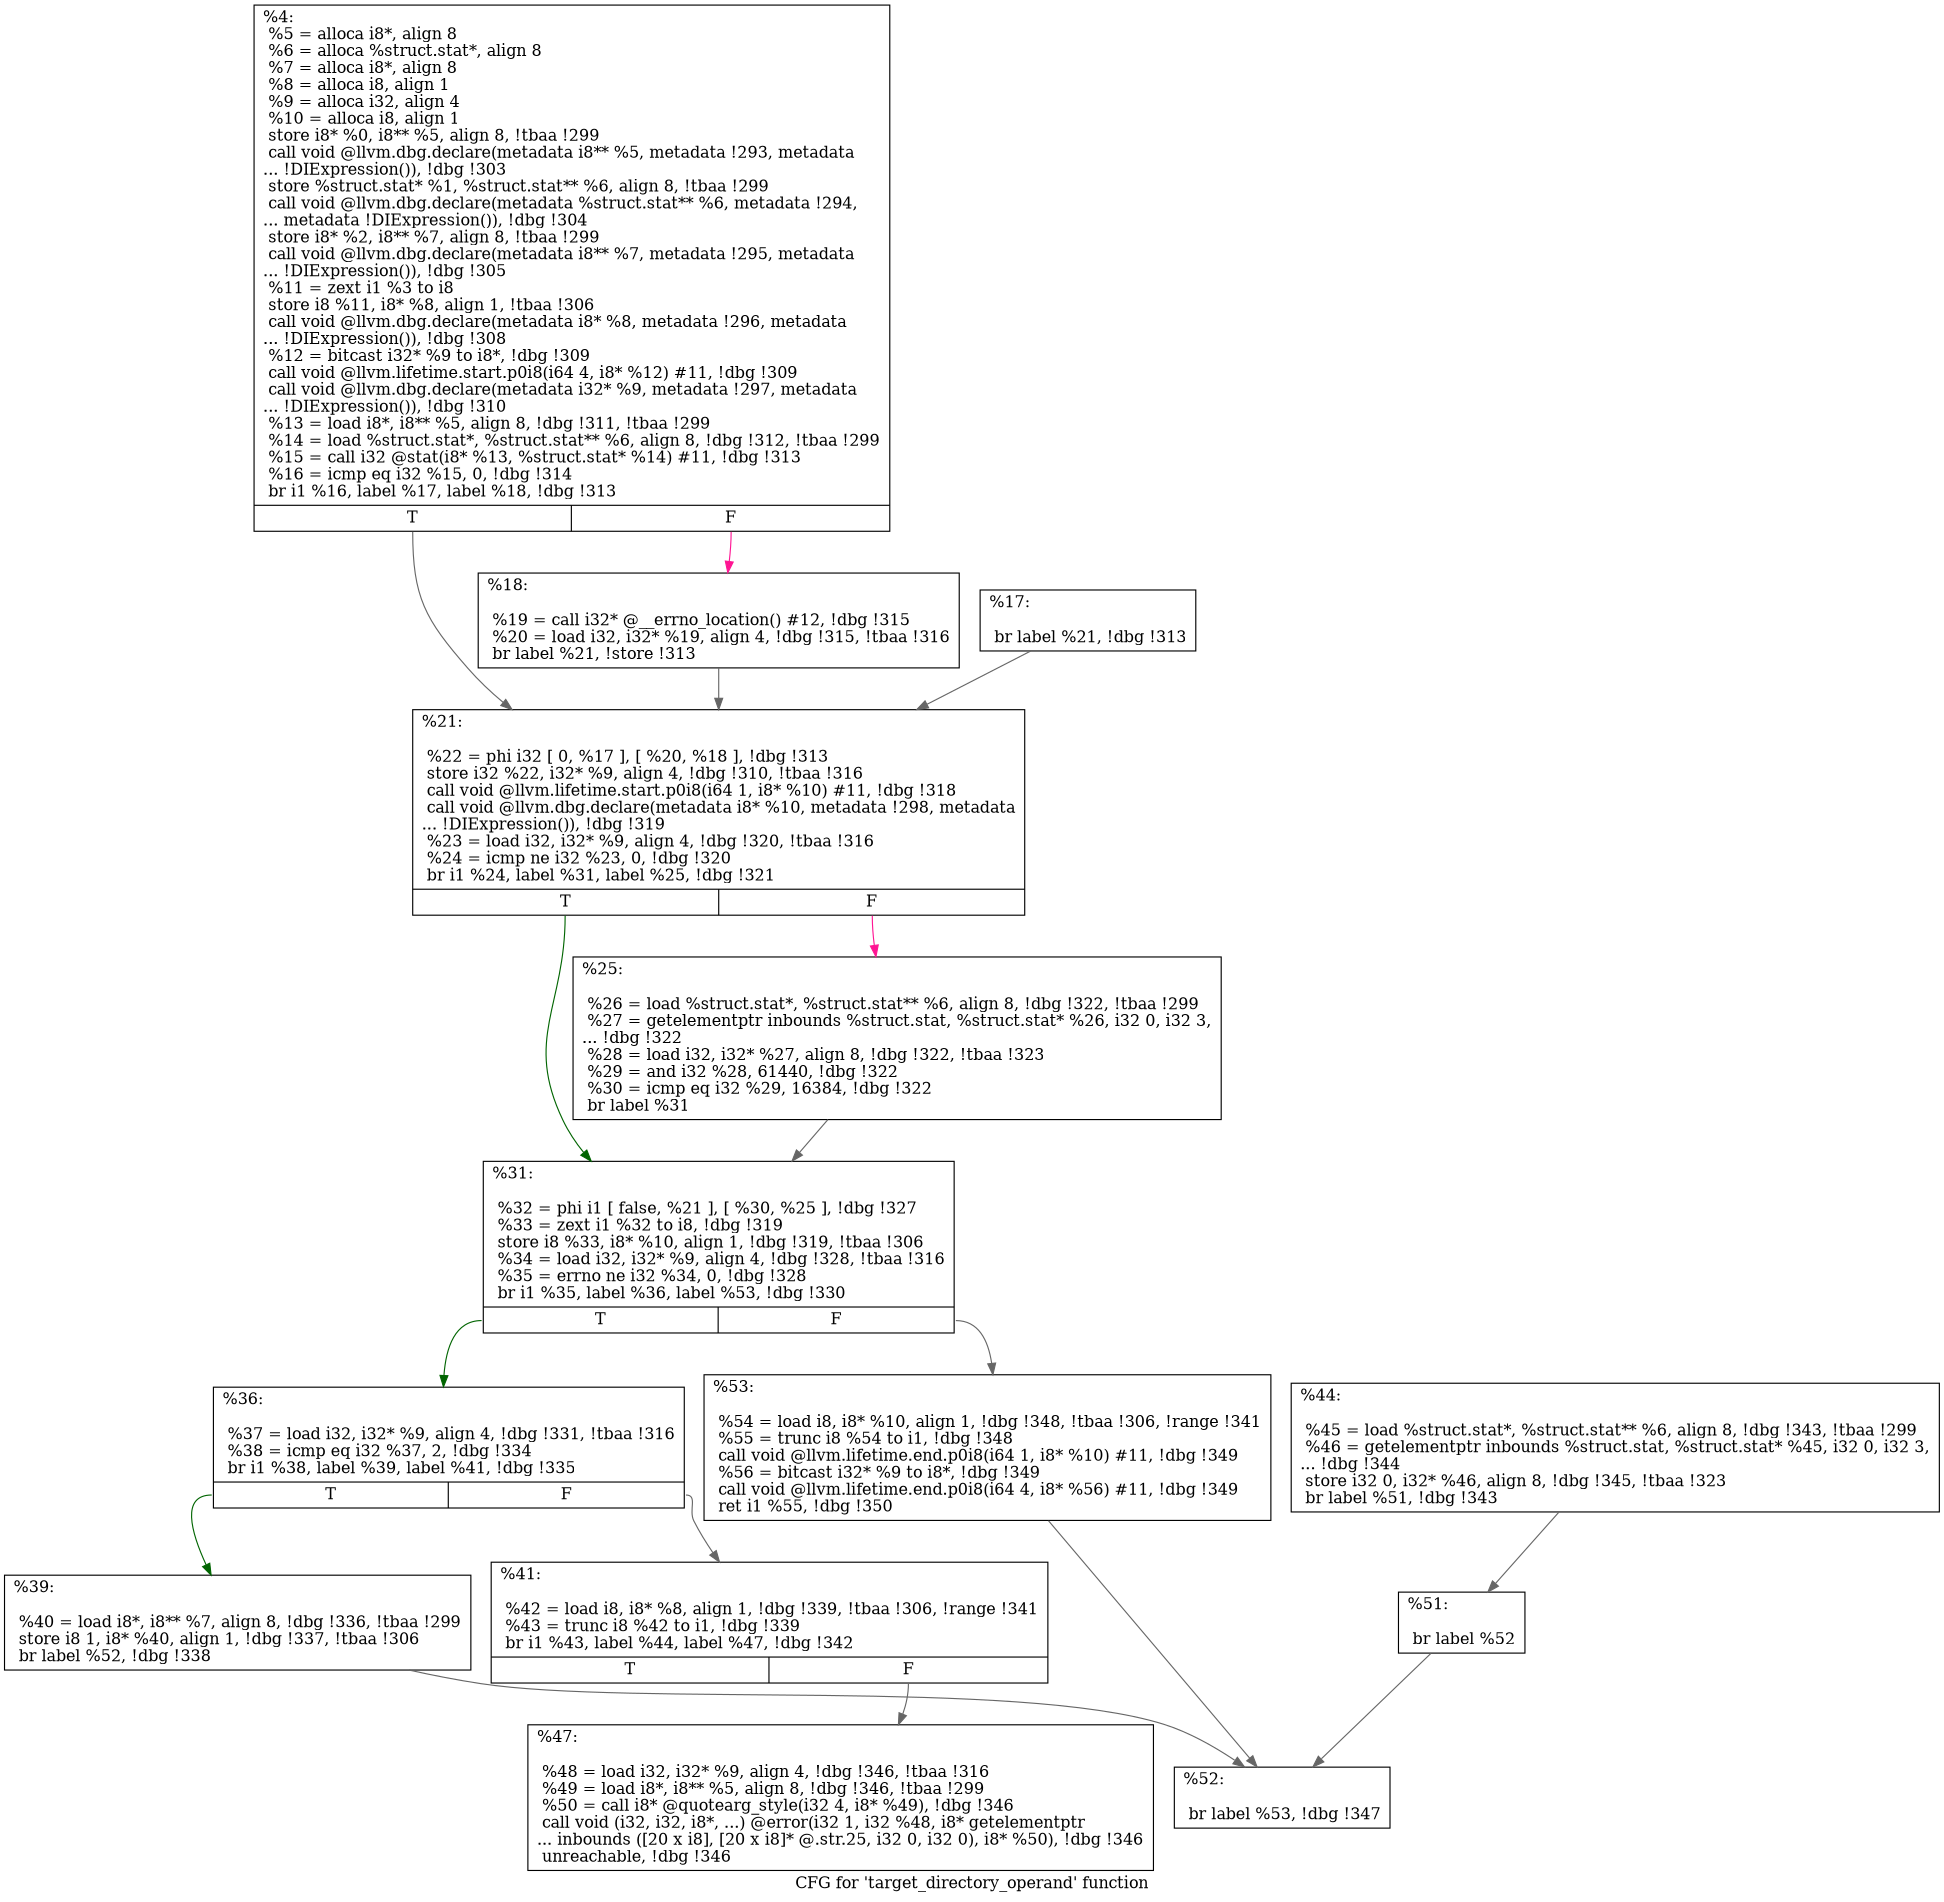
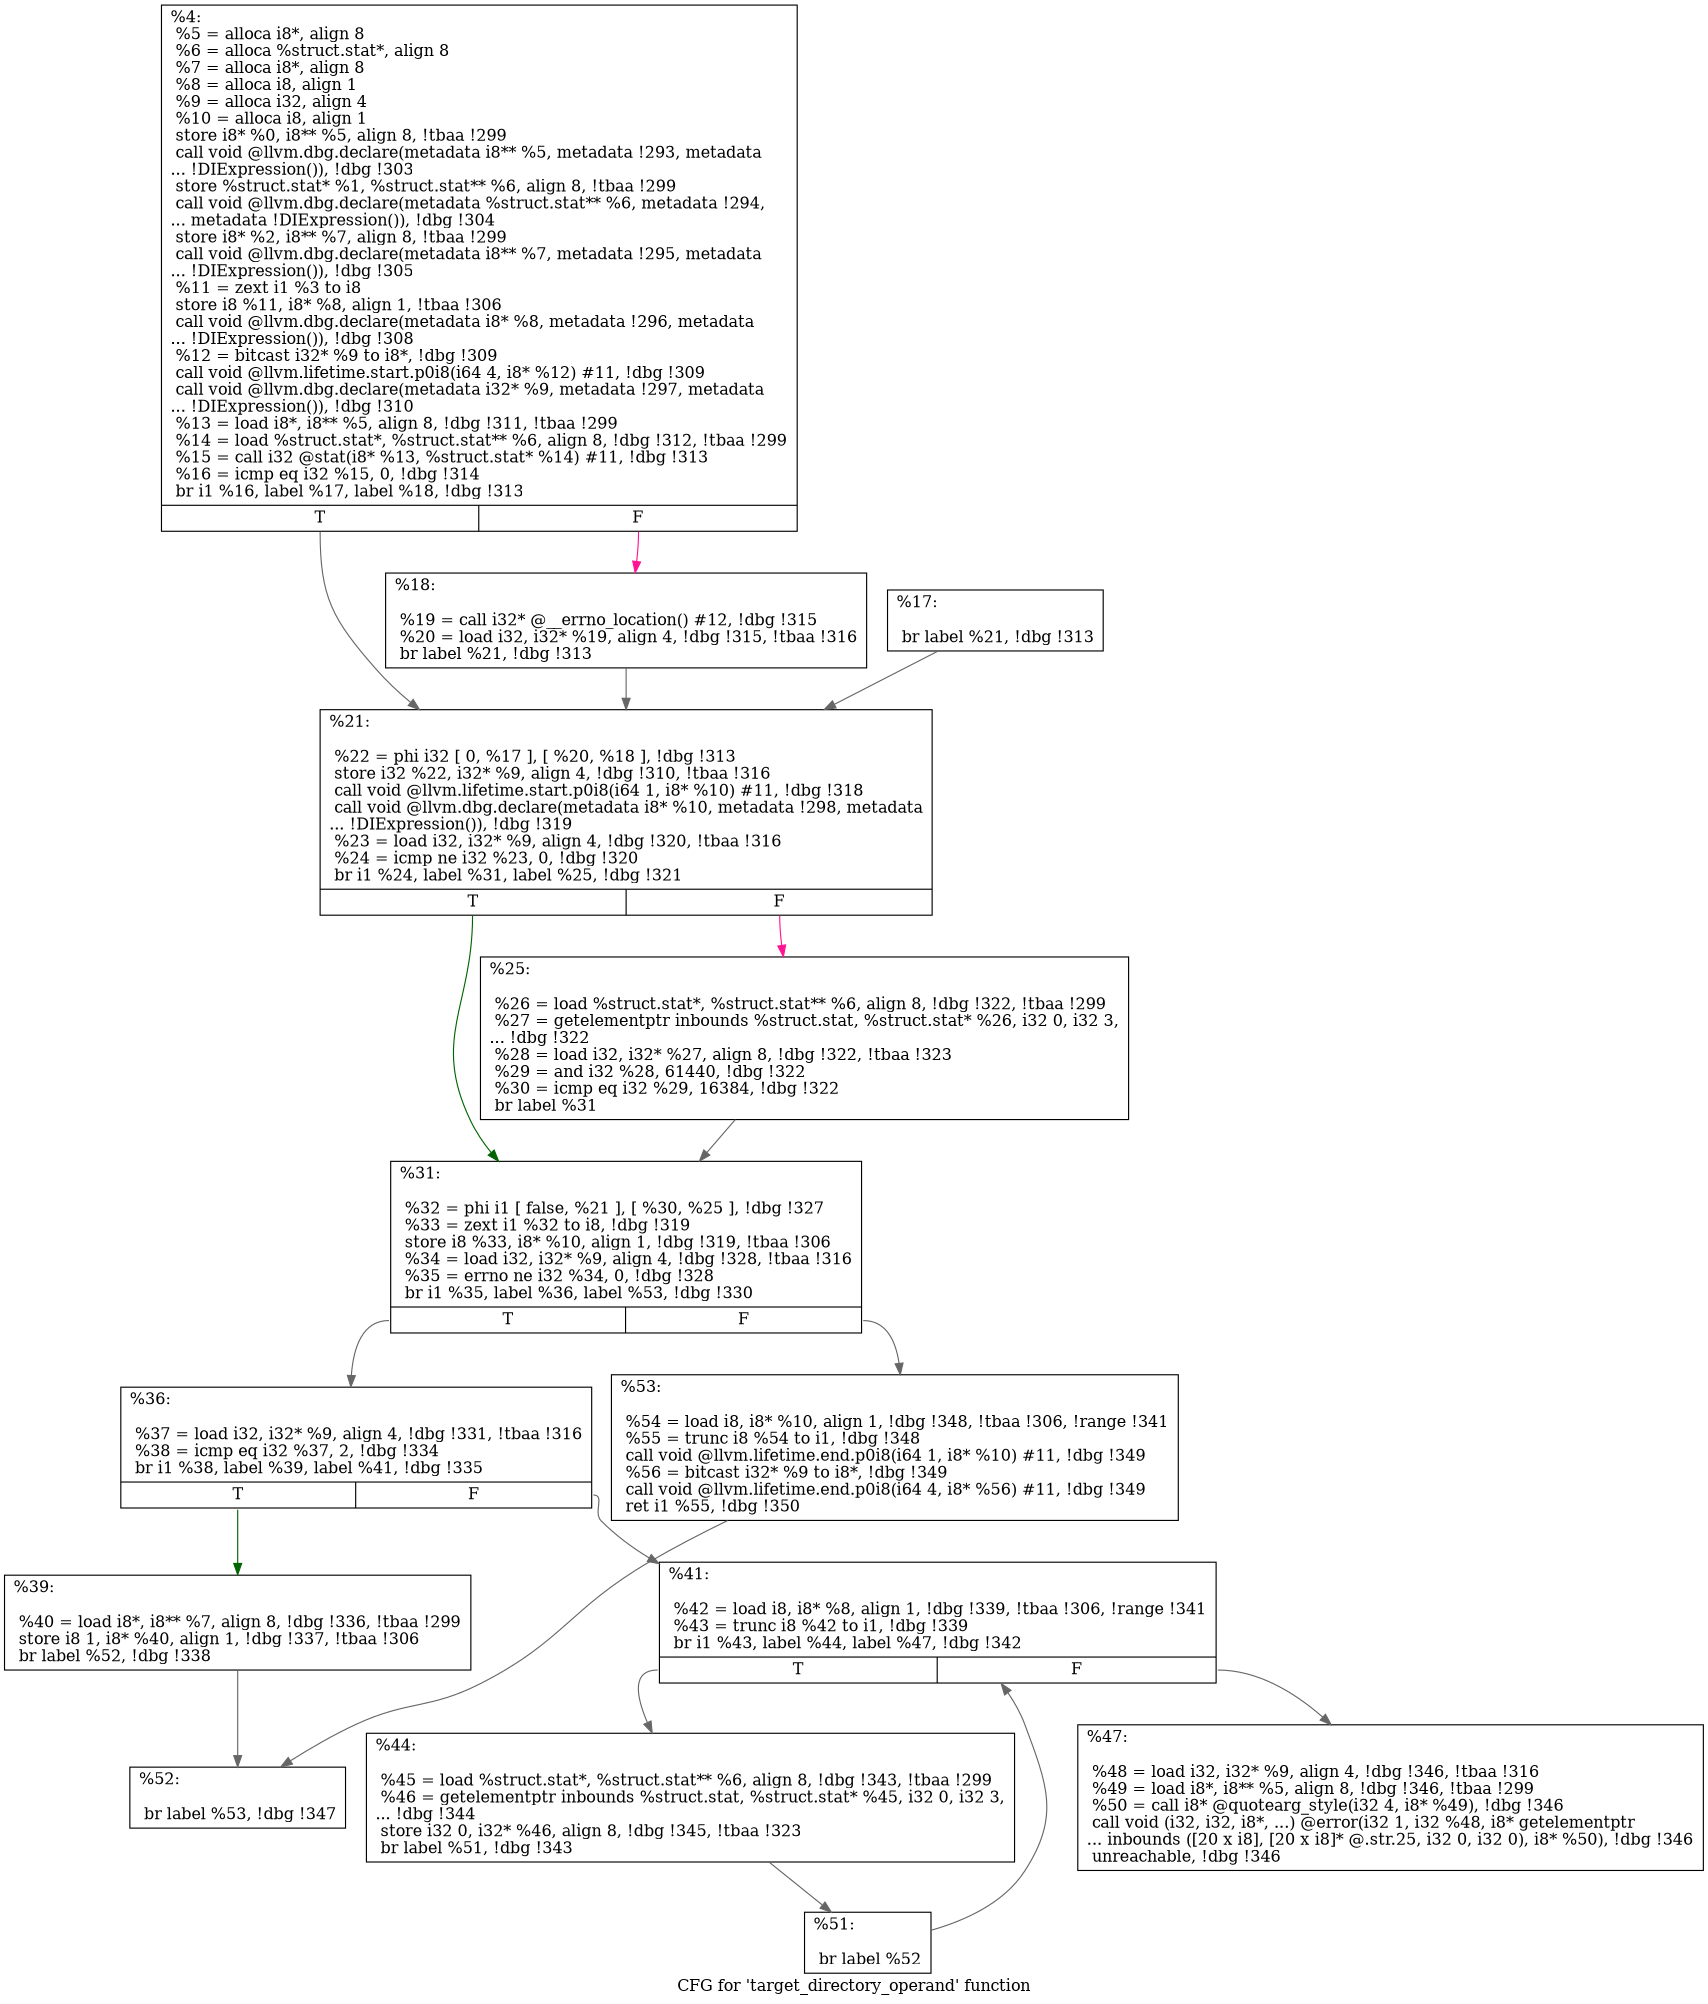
node "%18:": text "br label %21, !store !313" -> "br label %21, !dbg !313"
edge "%31:" -> "%36:": color darkgreen -> gray40
edge "%41:" -> "%44:": added
edge "%51:" -> "%52:": now "%51:" -> "%41:"
